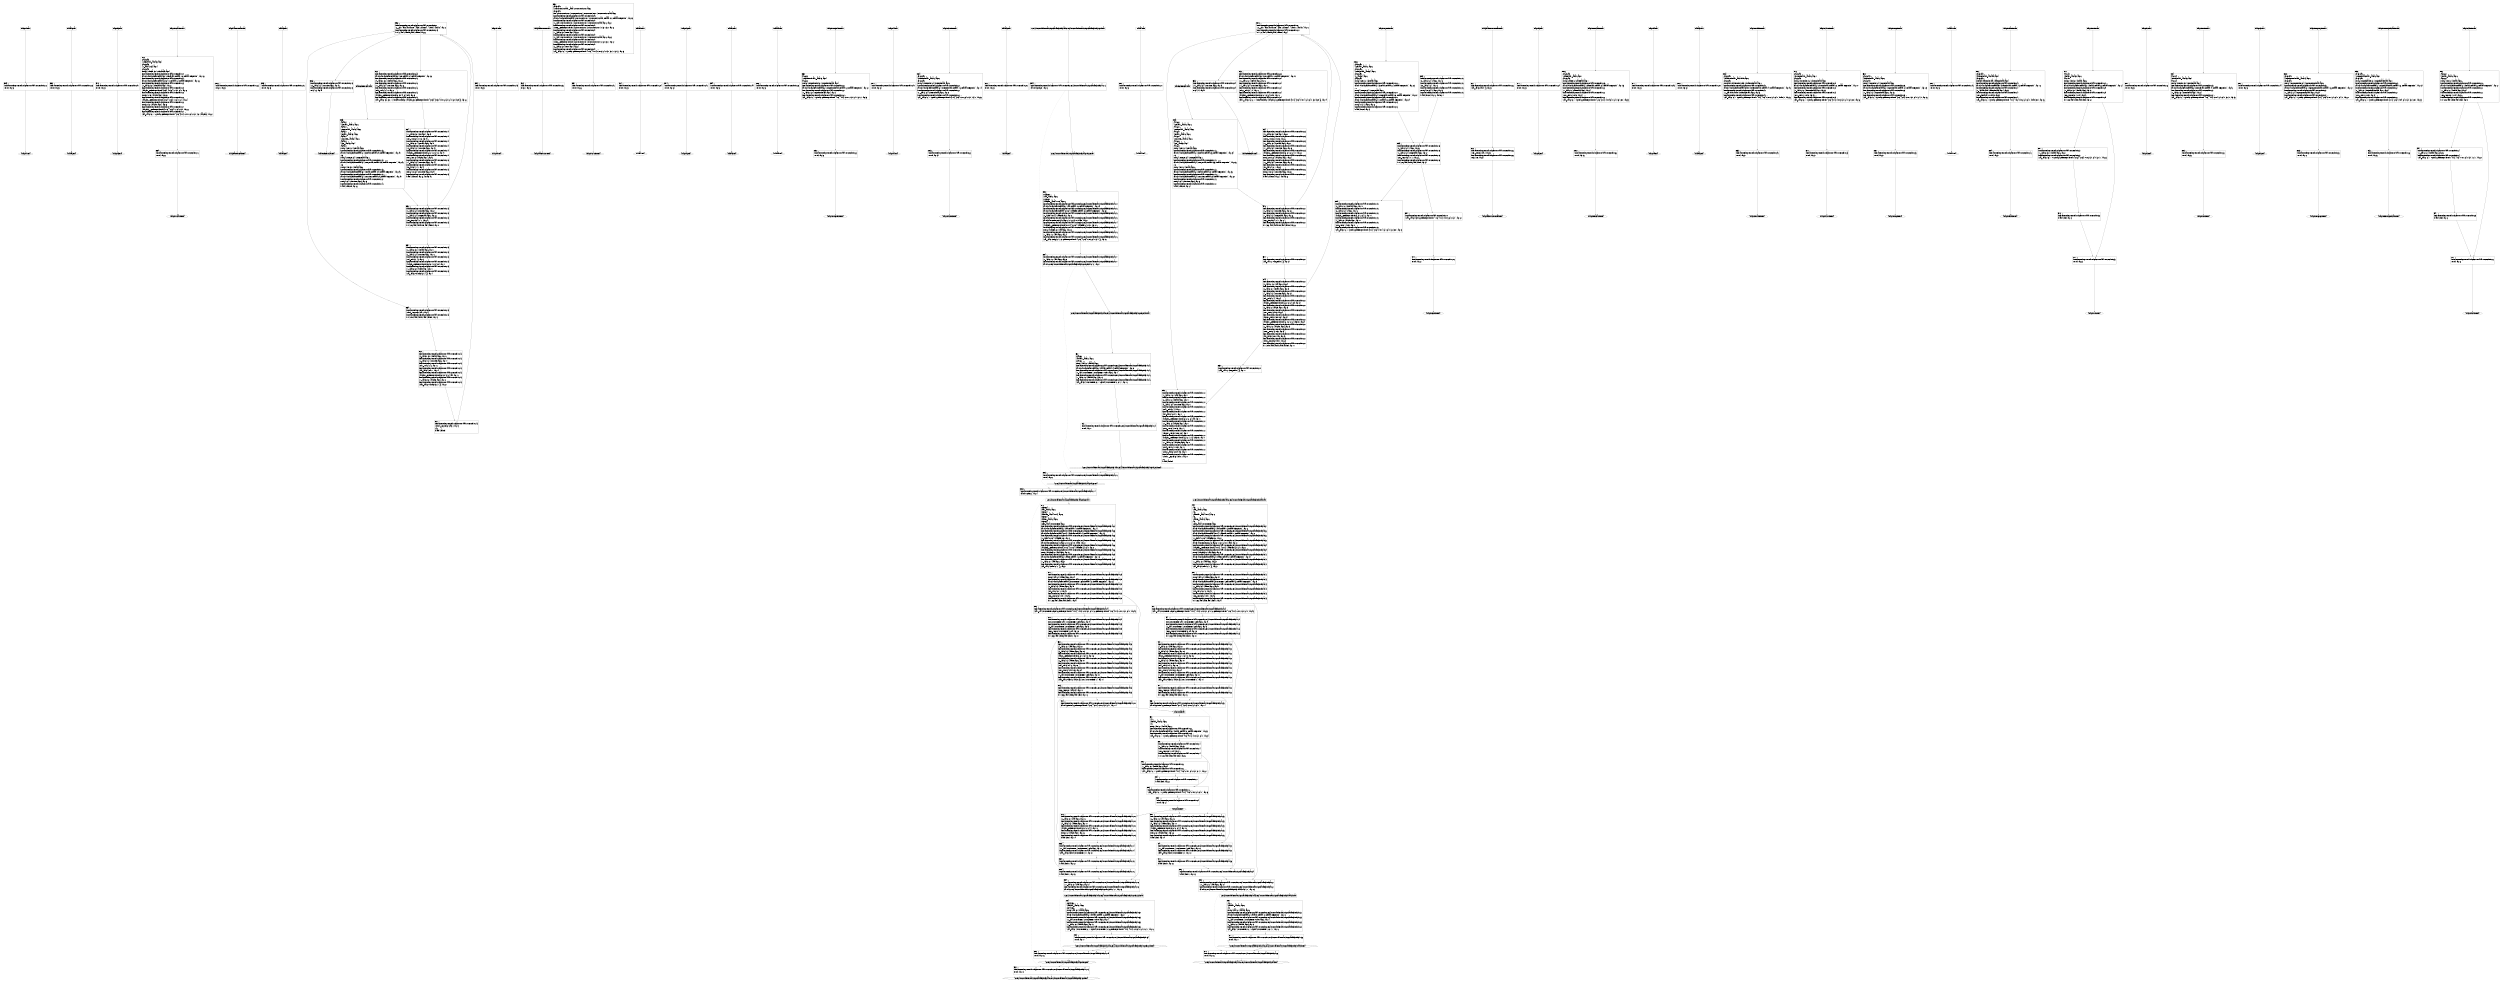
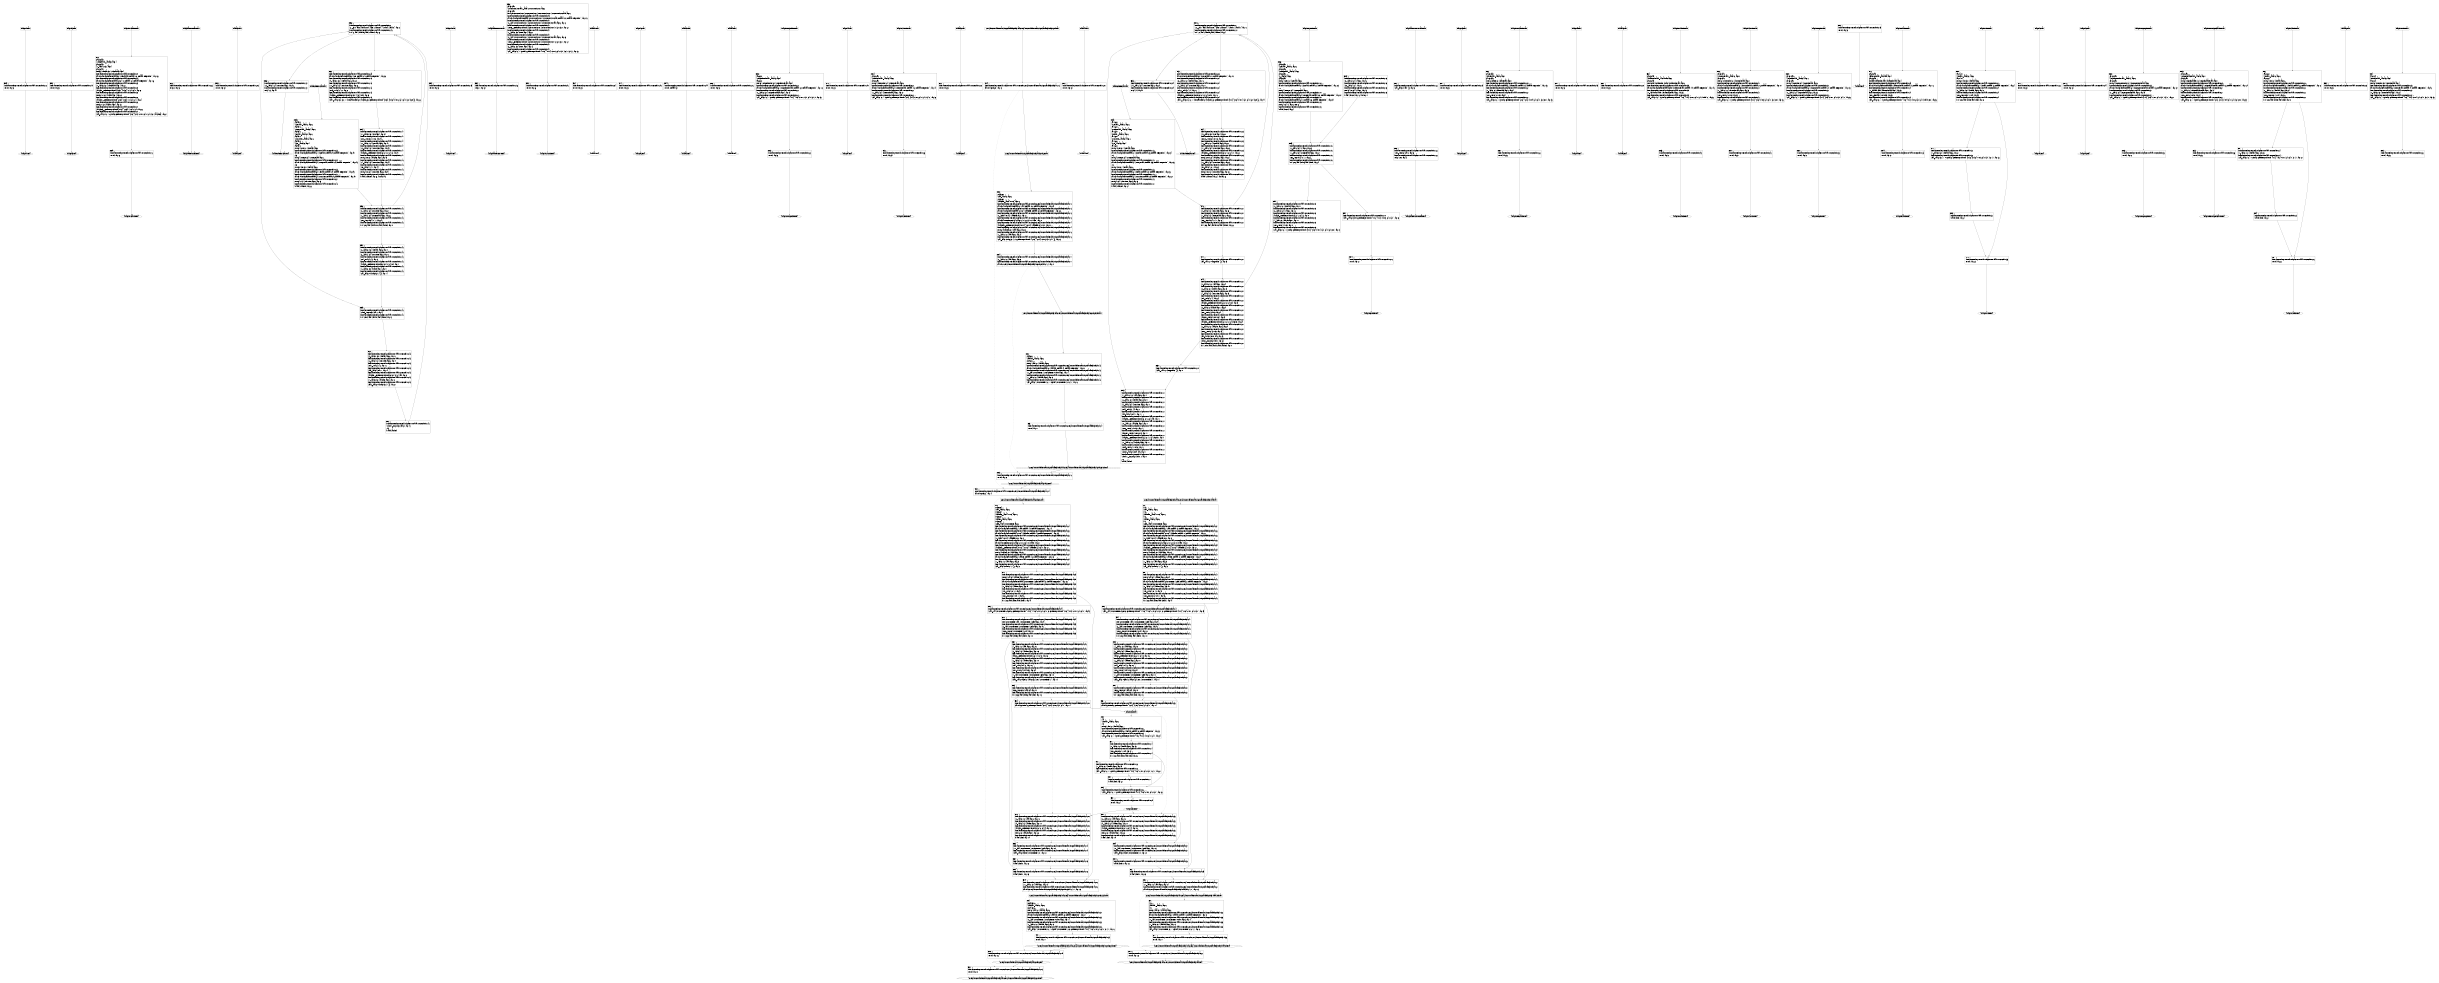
node "io_ll_bad1_start": removed
node "BB79:": text "ret void, !dbg !52" -> "ret void, !metadata !52"
node "BB38:": text "store i64 0, i64* %i, align 8, !dbg !62" -> "store i64 0, i64* %i, align 8, !sext !62"
node "{io_ll_bad6_end}": removed
node "{io_ll_printIntLine_end}": removed
